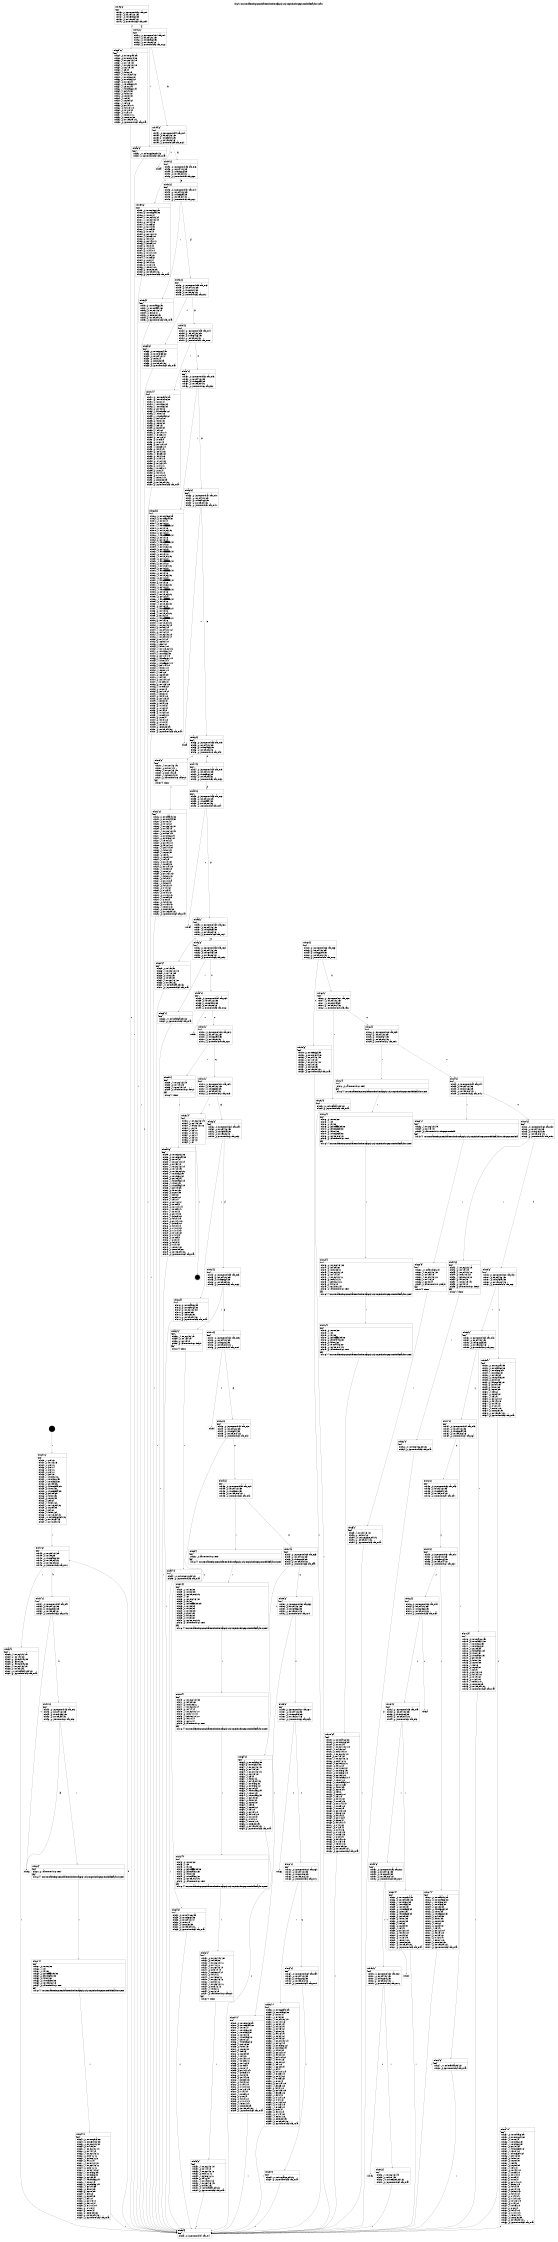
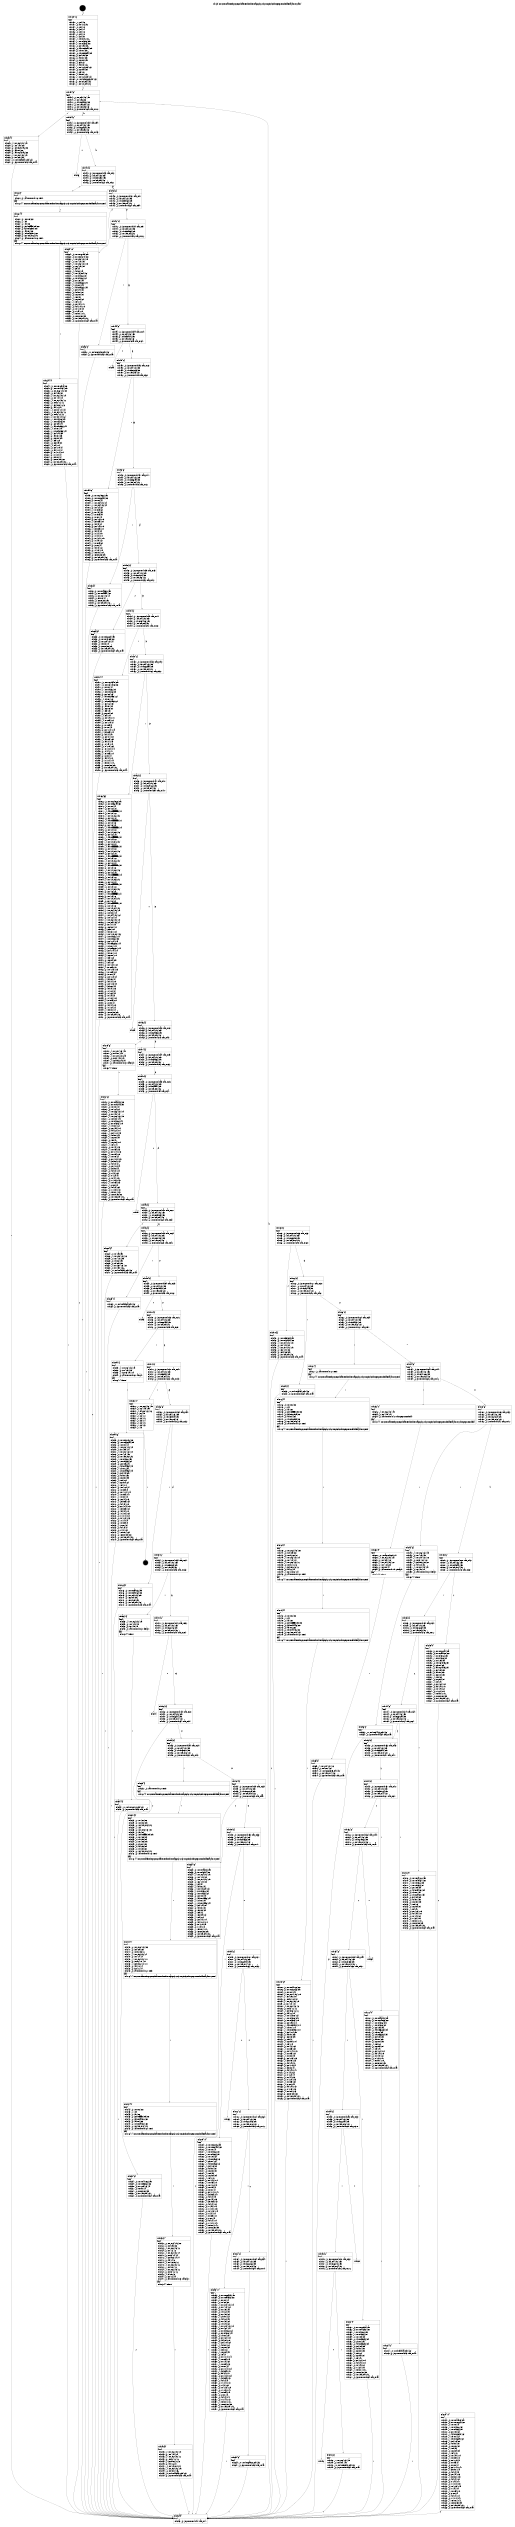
edge "0x401940 [28]" -> "0x402d65": now "0x401940 [28]" -> "0x40195c [28]"
